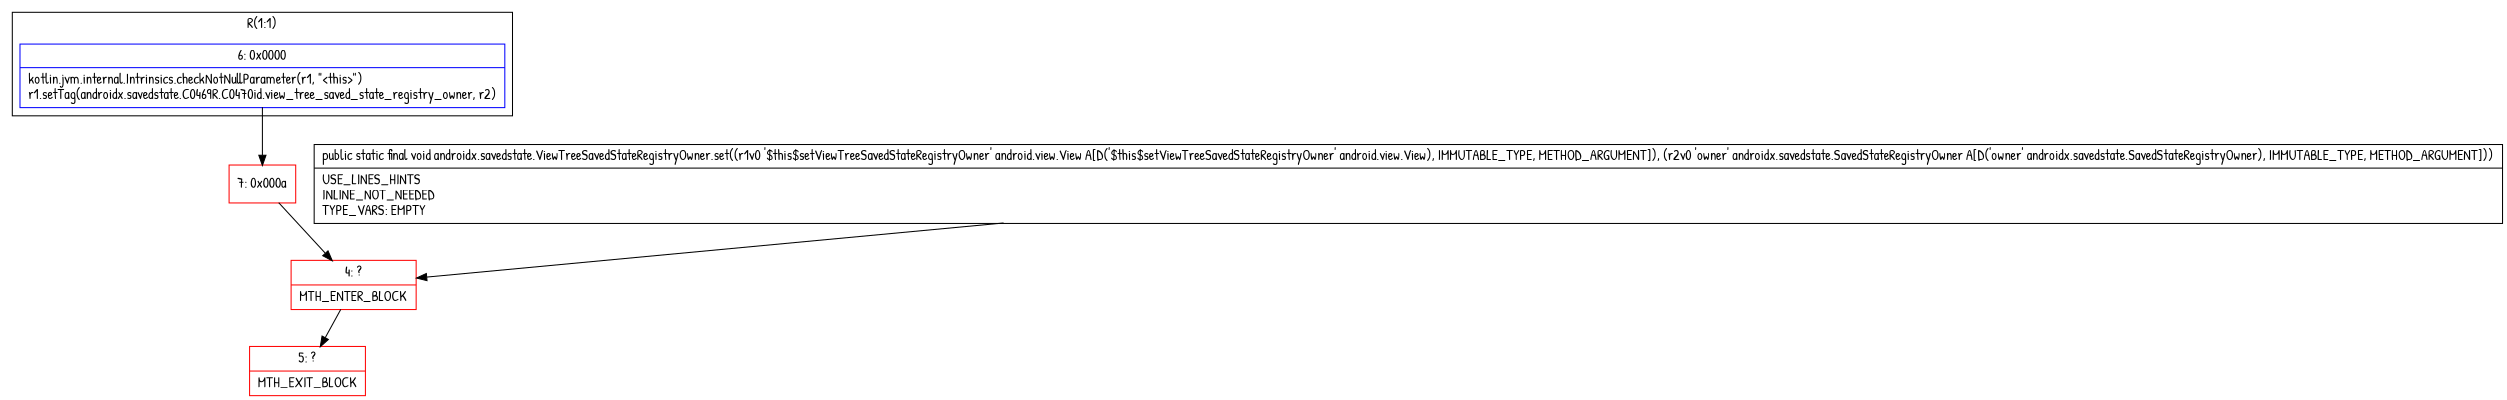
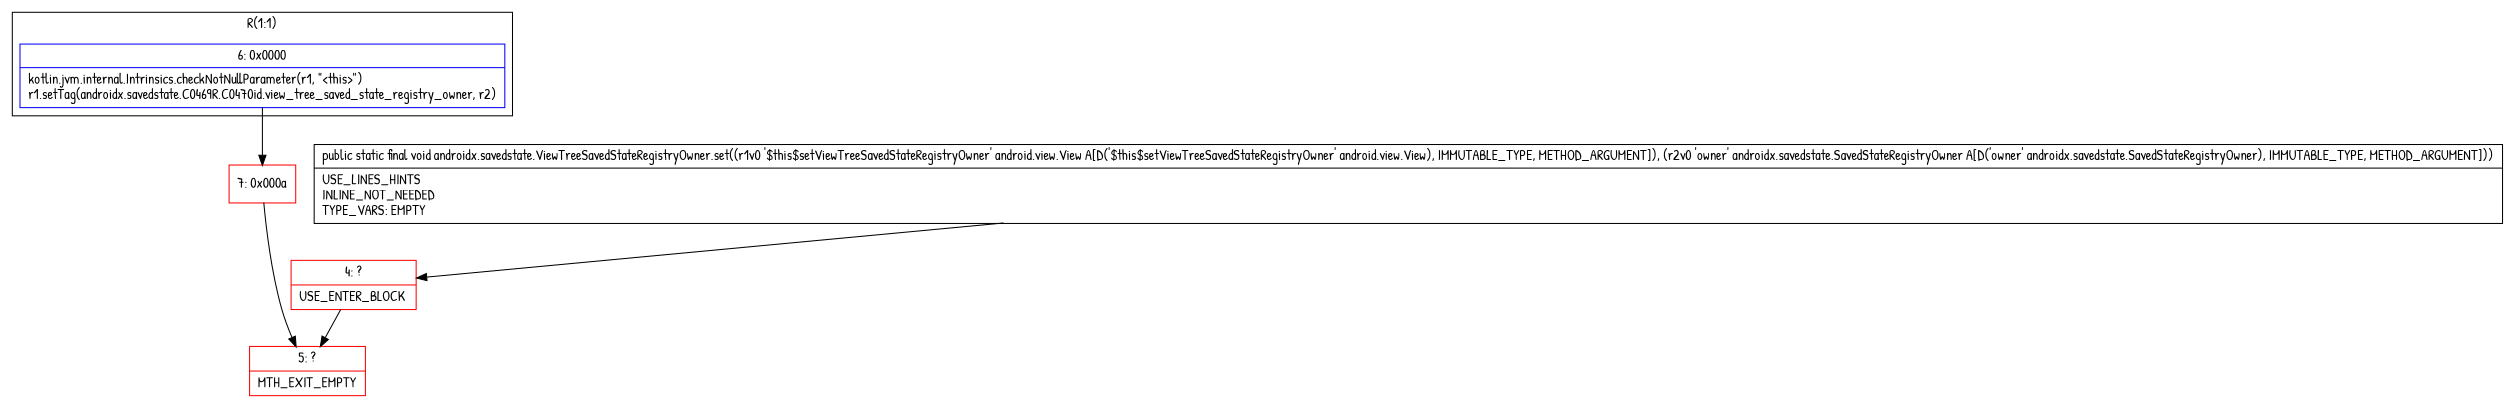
edge "7: 0x000a" -> "4: ?": now "7: 0x000a" -> "5: ?"
node "4: ?": text "MTH_ENTER_BLOCK" -> "USE_ENTER_BLOCK"
node "5: ?": text "MTH_EXIT_BLOCK" -> "MTH_EXIT_EMPTY"
